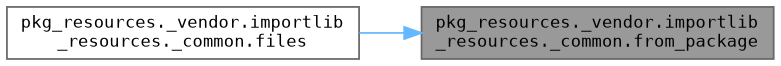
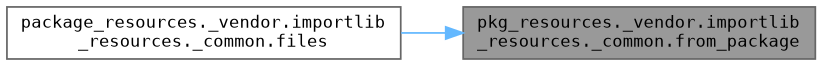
node "pkg_resources._vendor.importlib _resources._common.files": label "pkg_resources._vendor.importlib _resources._common.files" -> "package_resources._vendor.importlib _resources._common.files"
